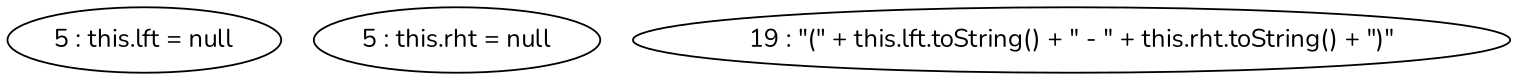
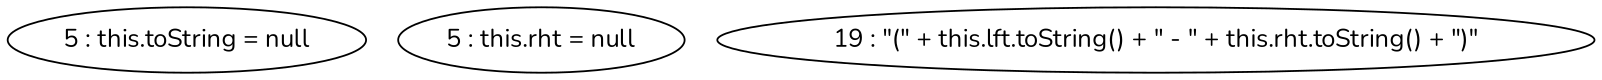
node "5 : this.lft = null": label "5 : this.lft = null" -> "5 : this.toString = null"
